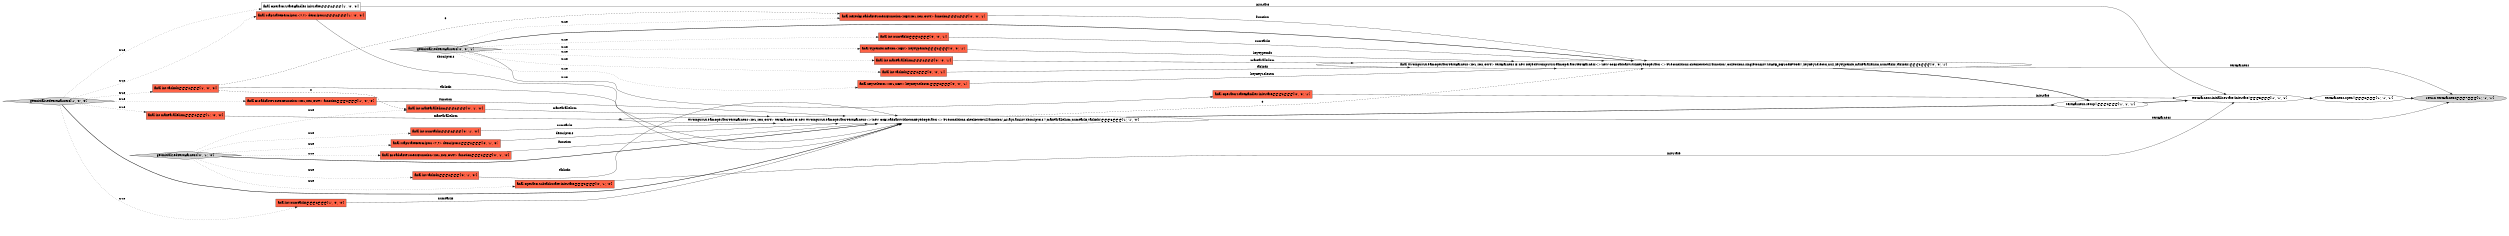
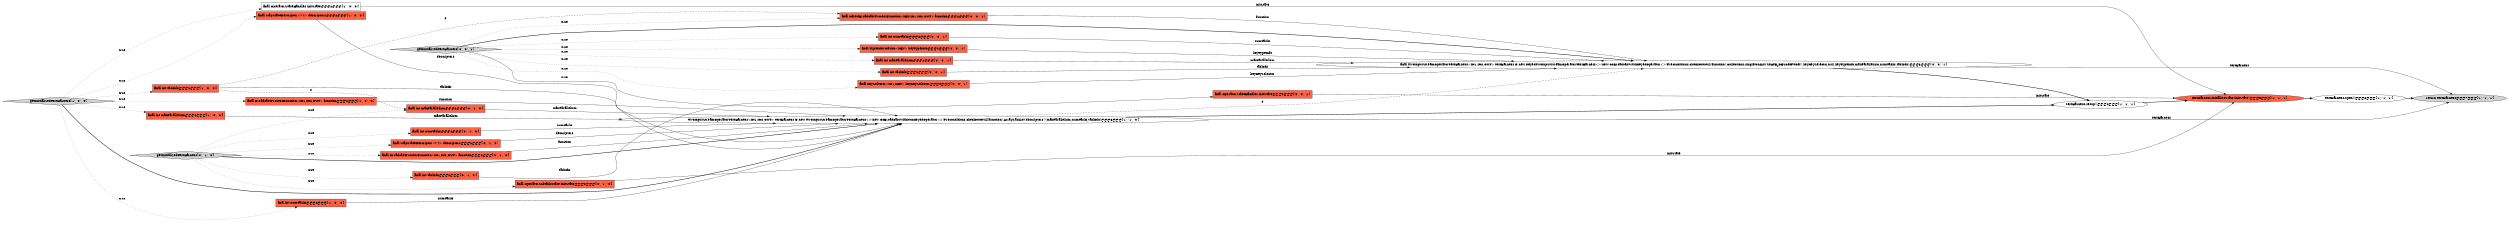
node "testHarness.initializeState(initState)@@@5@@@['1', '1', '1']": fillcolor white -> tomato
